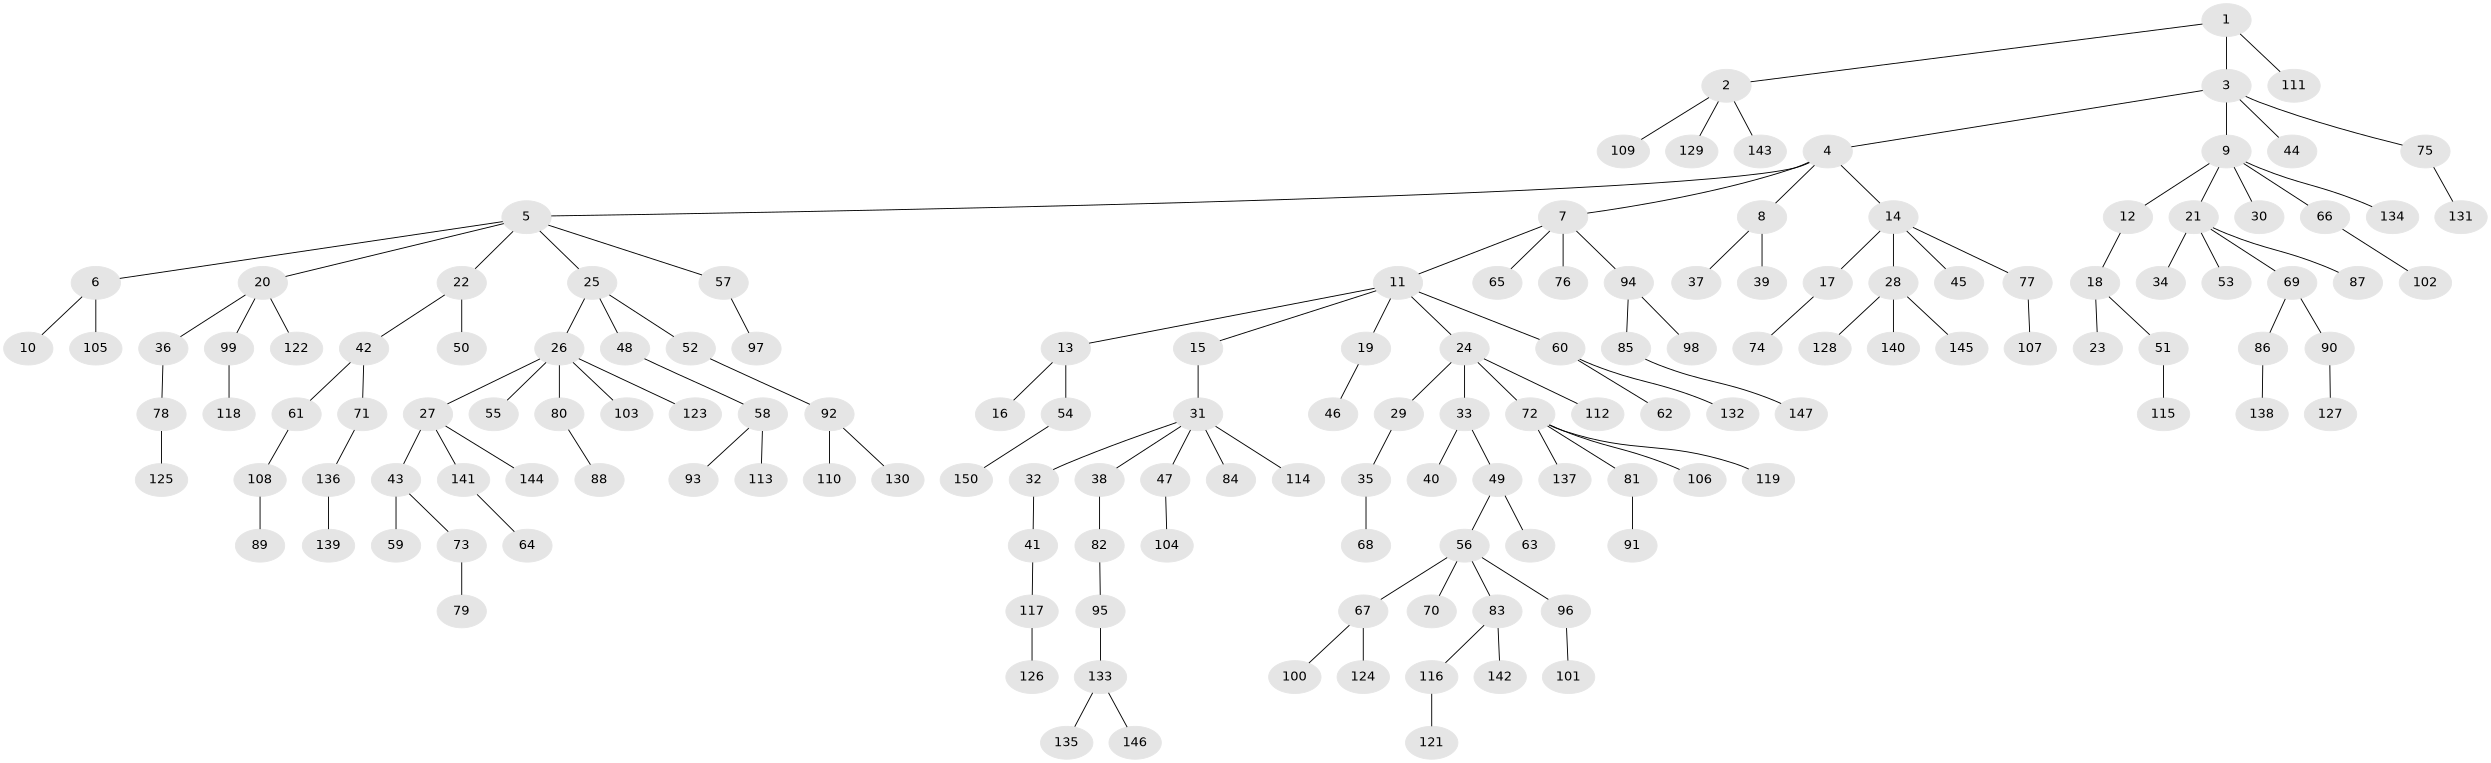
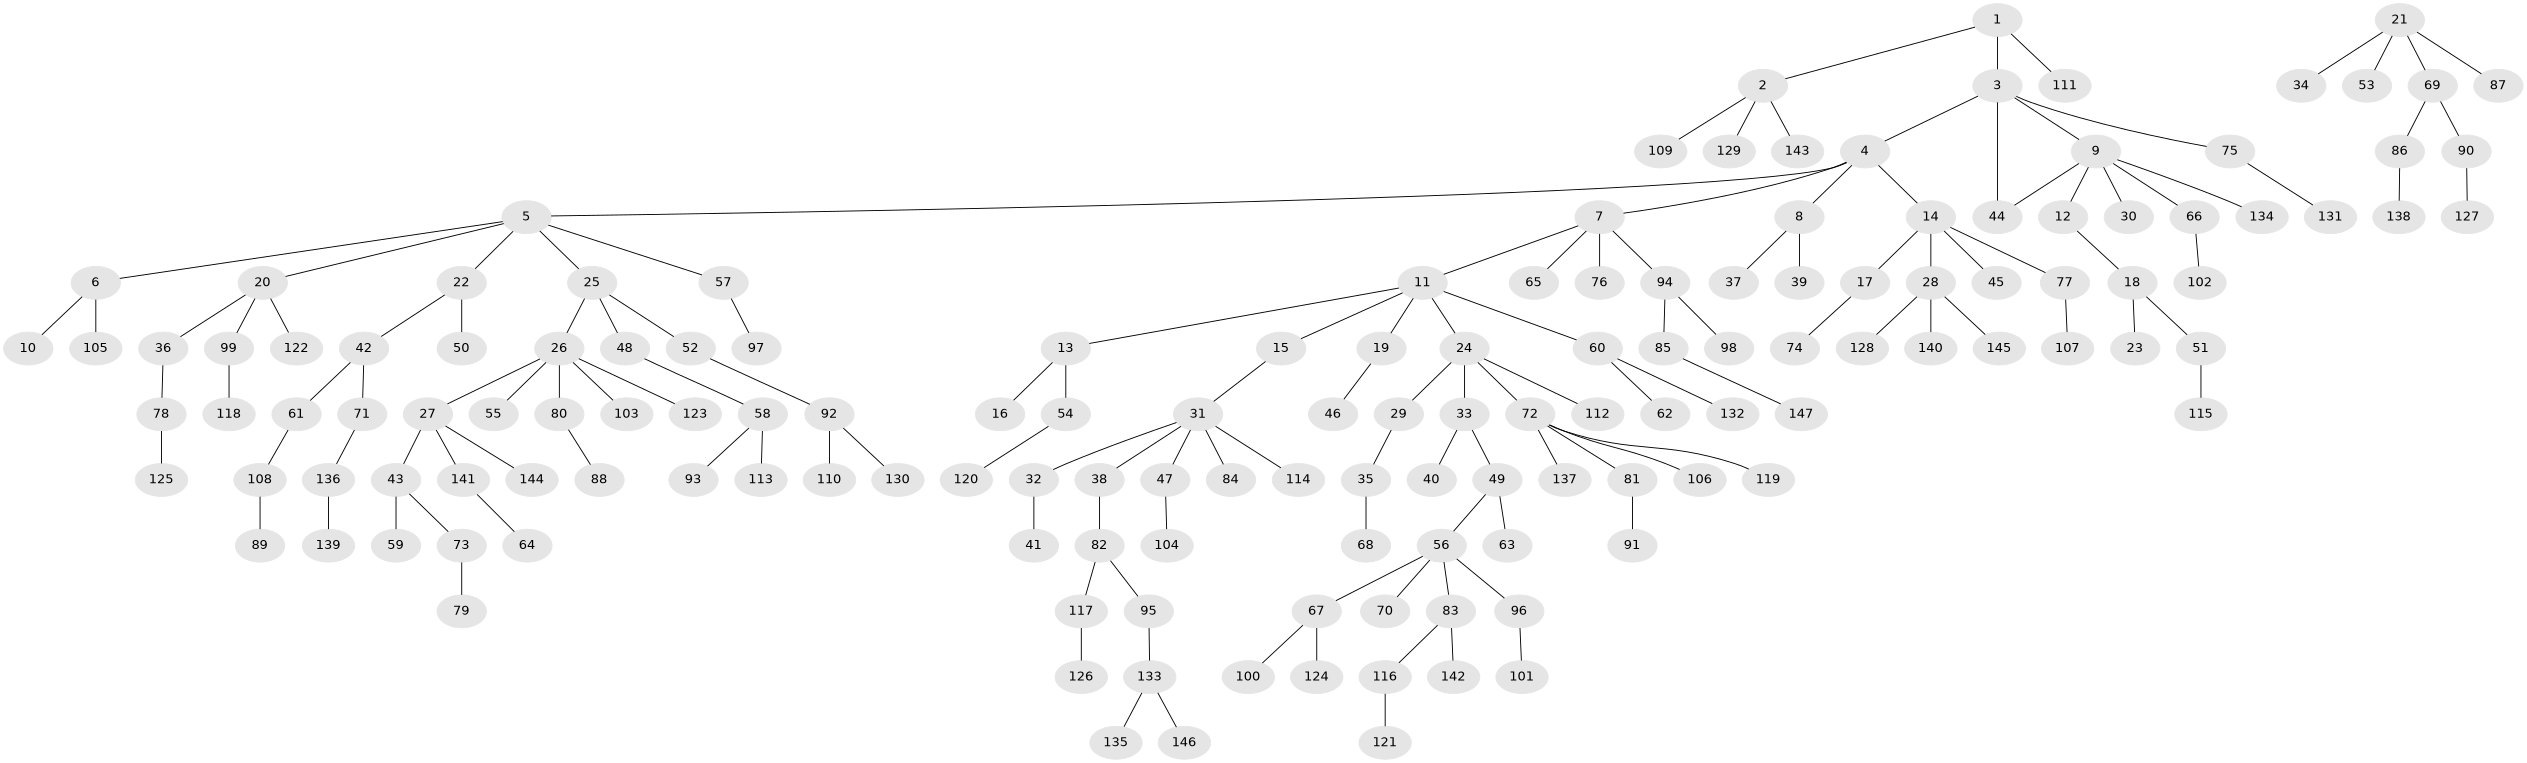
edge "9" -- "21": now "9" -- "44"
node "150": label "150" -> "120"
edge "41" -- "117": now "82" -- "117"
